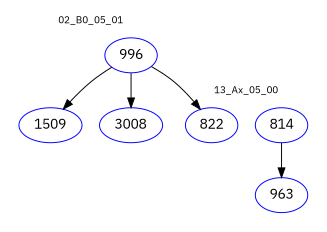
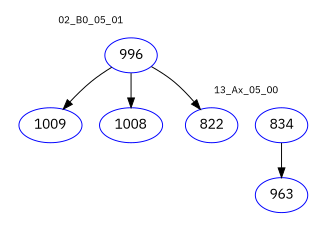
node "1509": label "1509" -> "1009"
node "3008": label "3008" -> "1008"
node "814": label "814" -> "834"
